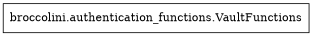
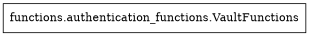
node "broccolini.authentication_functions.VaultFunctions": label "broccolini.authentication_functions.VaultFunctions" -> "functions.authentication_functions.VaultFunctions"
